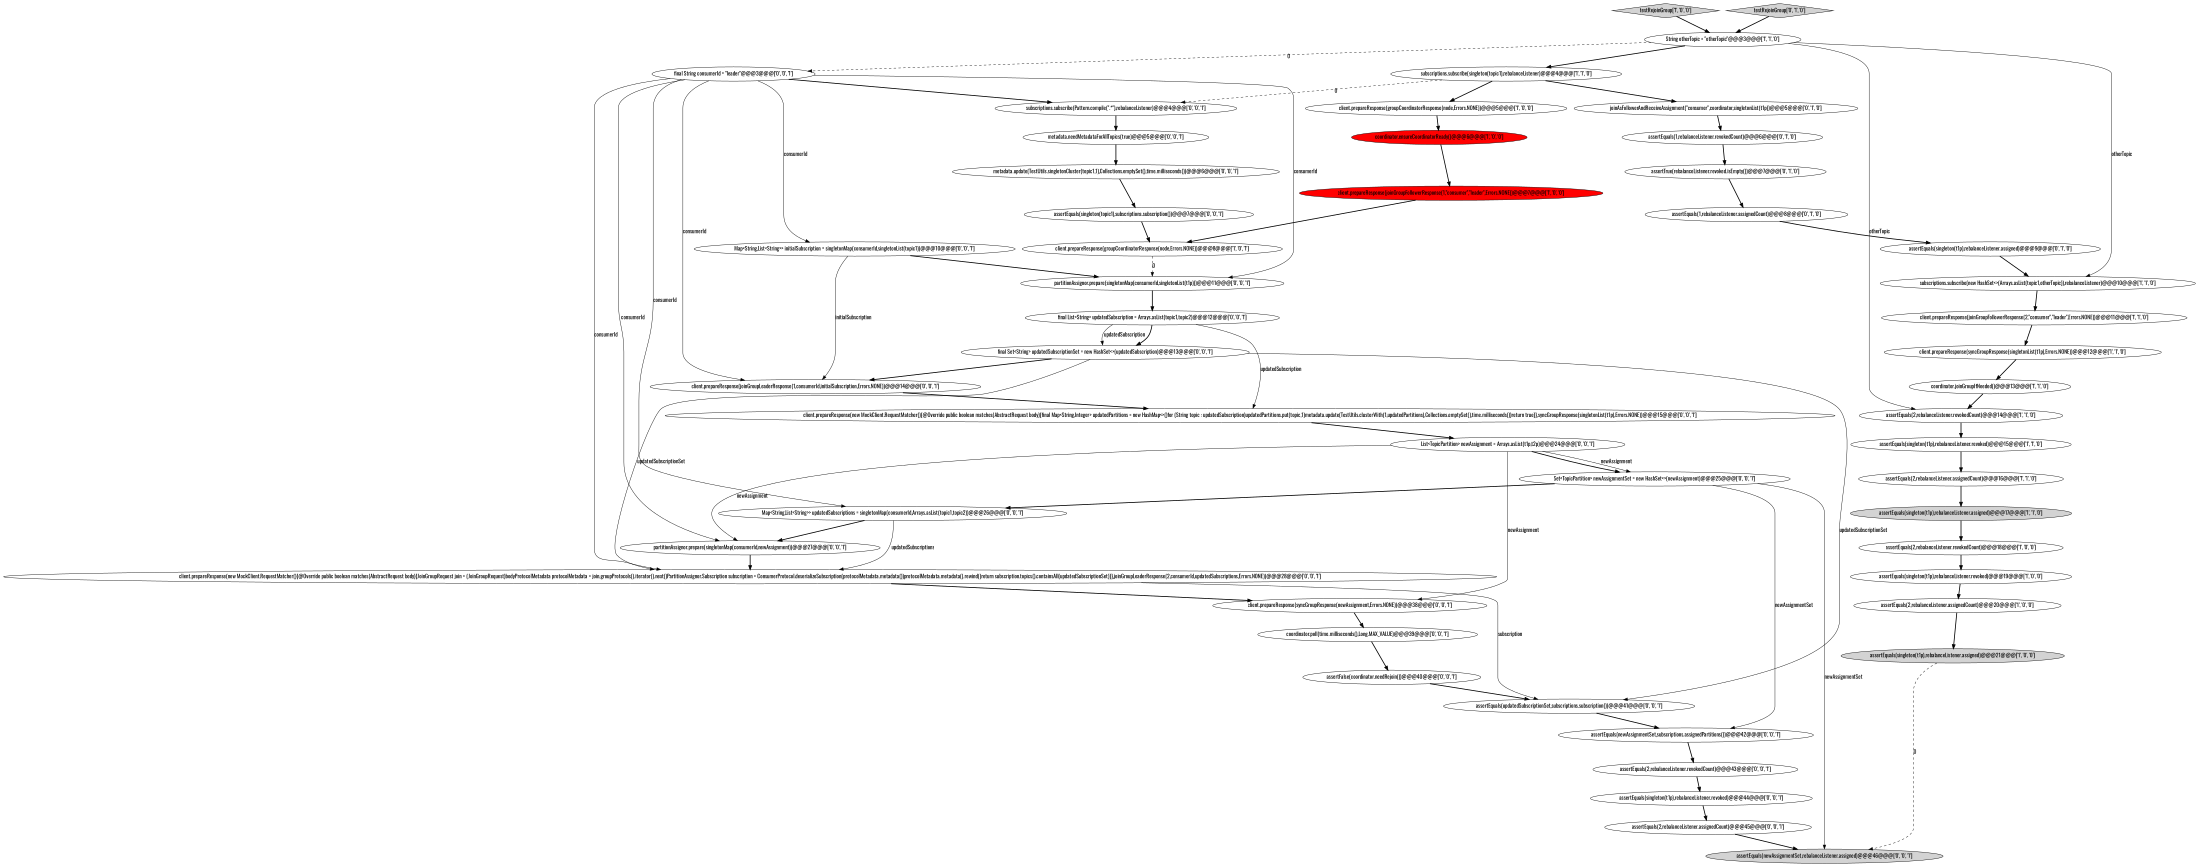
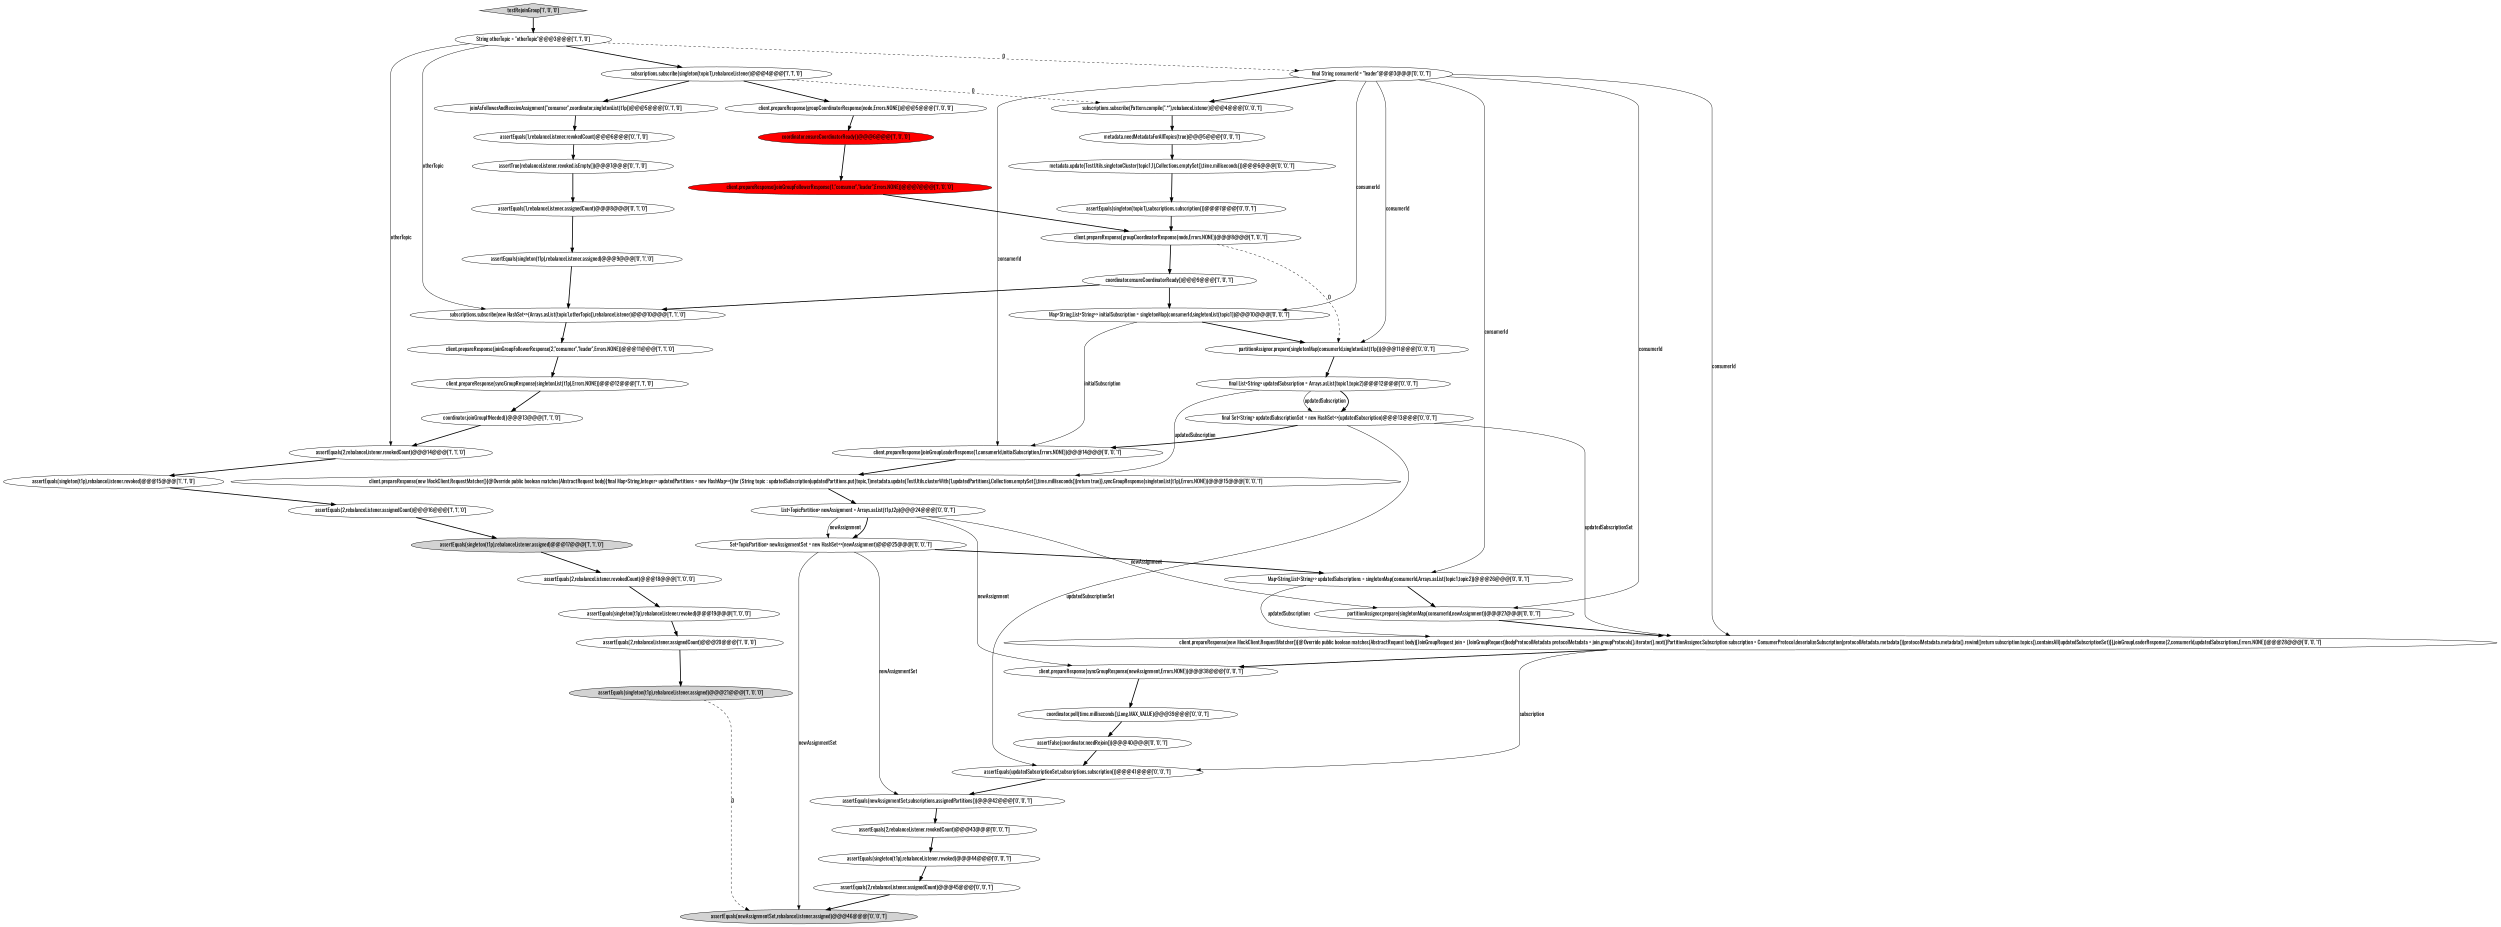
node "testRejoinGroup['0', '1', '0']": removed
node "coordinator.ensureCoordinatorReady()@@@9@@@['1', '0', '1']": added
